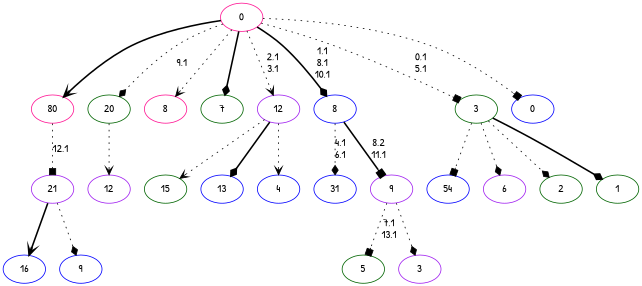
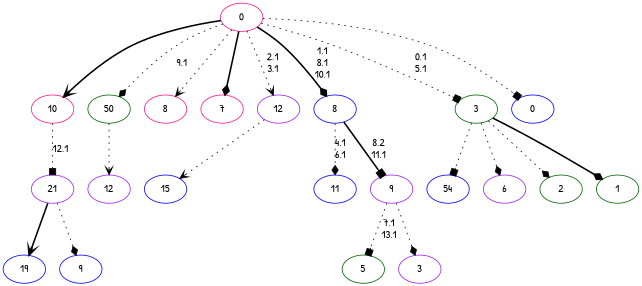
node "80": label "80" -> "10"
node "20": label "20" -> "50"
node "7": color darkgreen -> deeppink
node "15": color darkgreen -> blue
node "13": removed
node "4": removed
node "31": label "31" -> "11"
node "16": label "16" -> "19"
